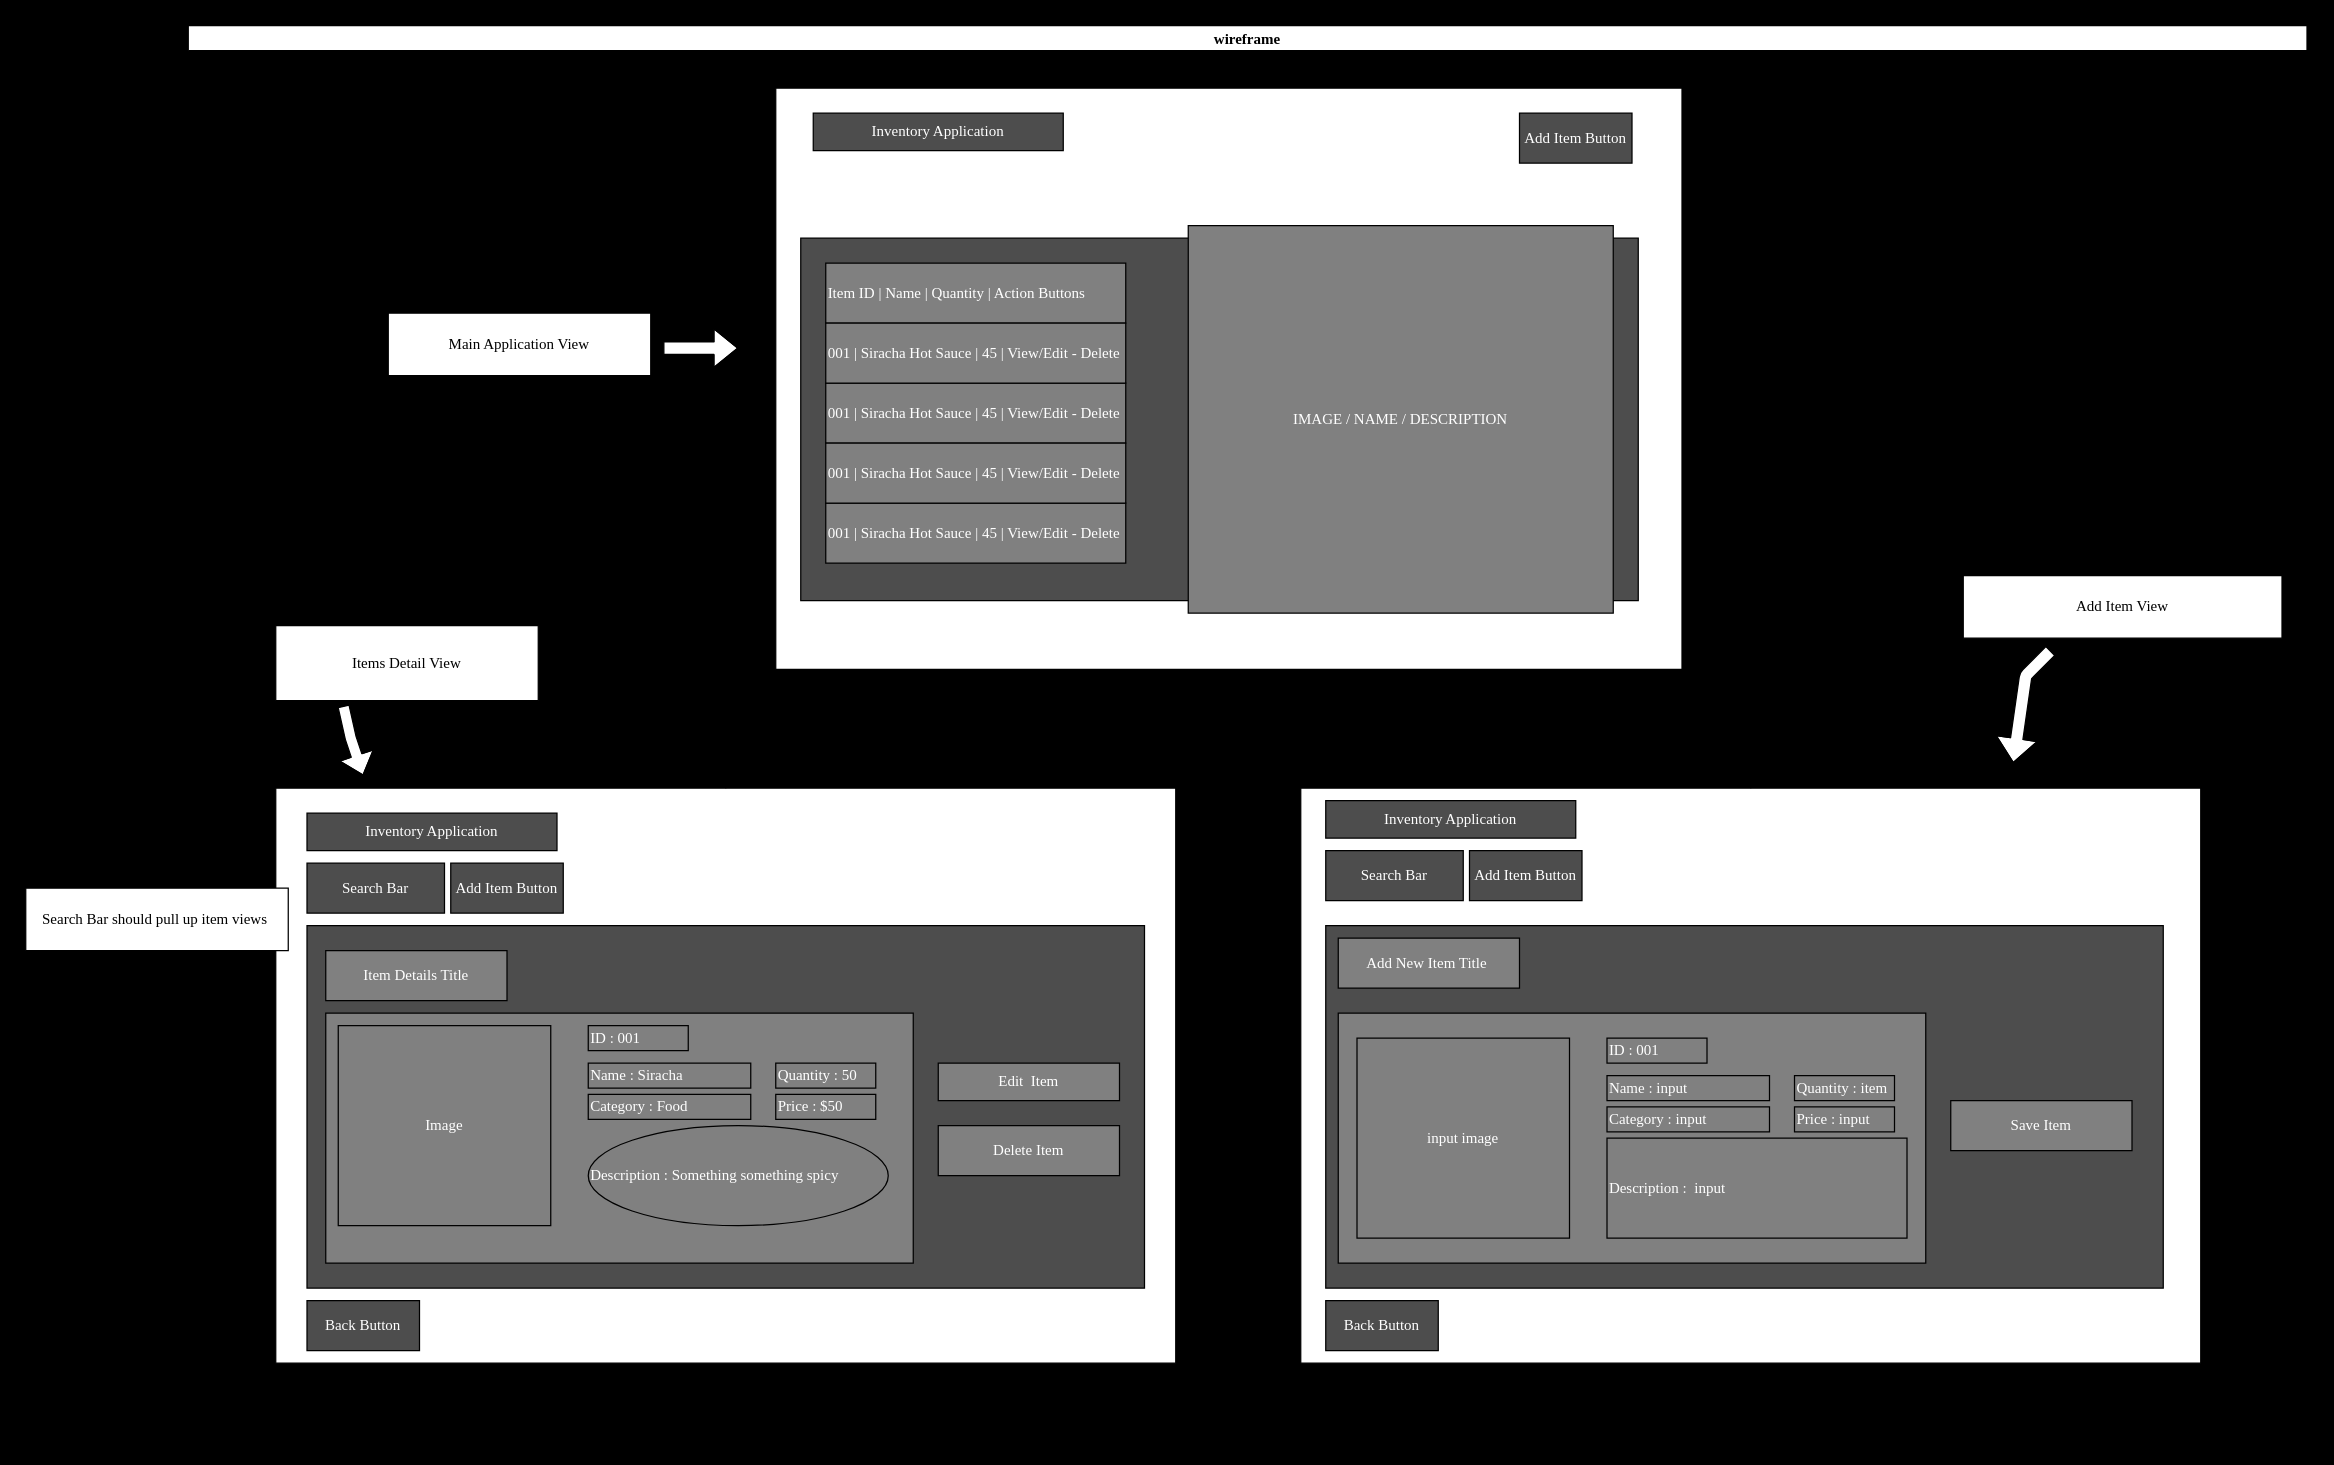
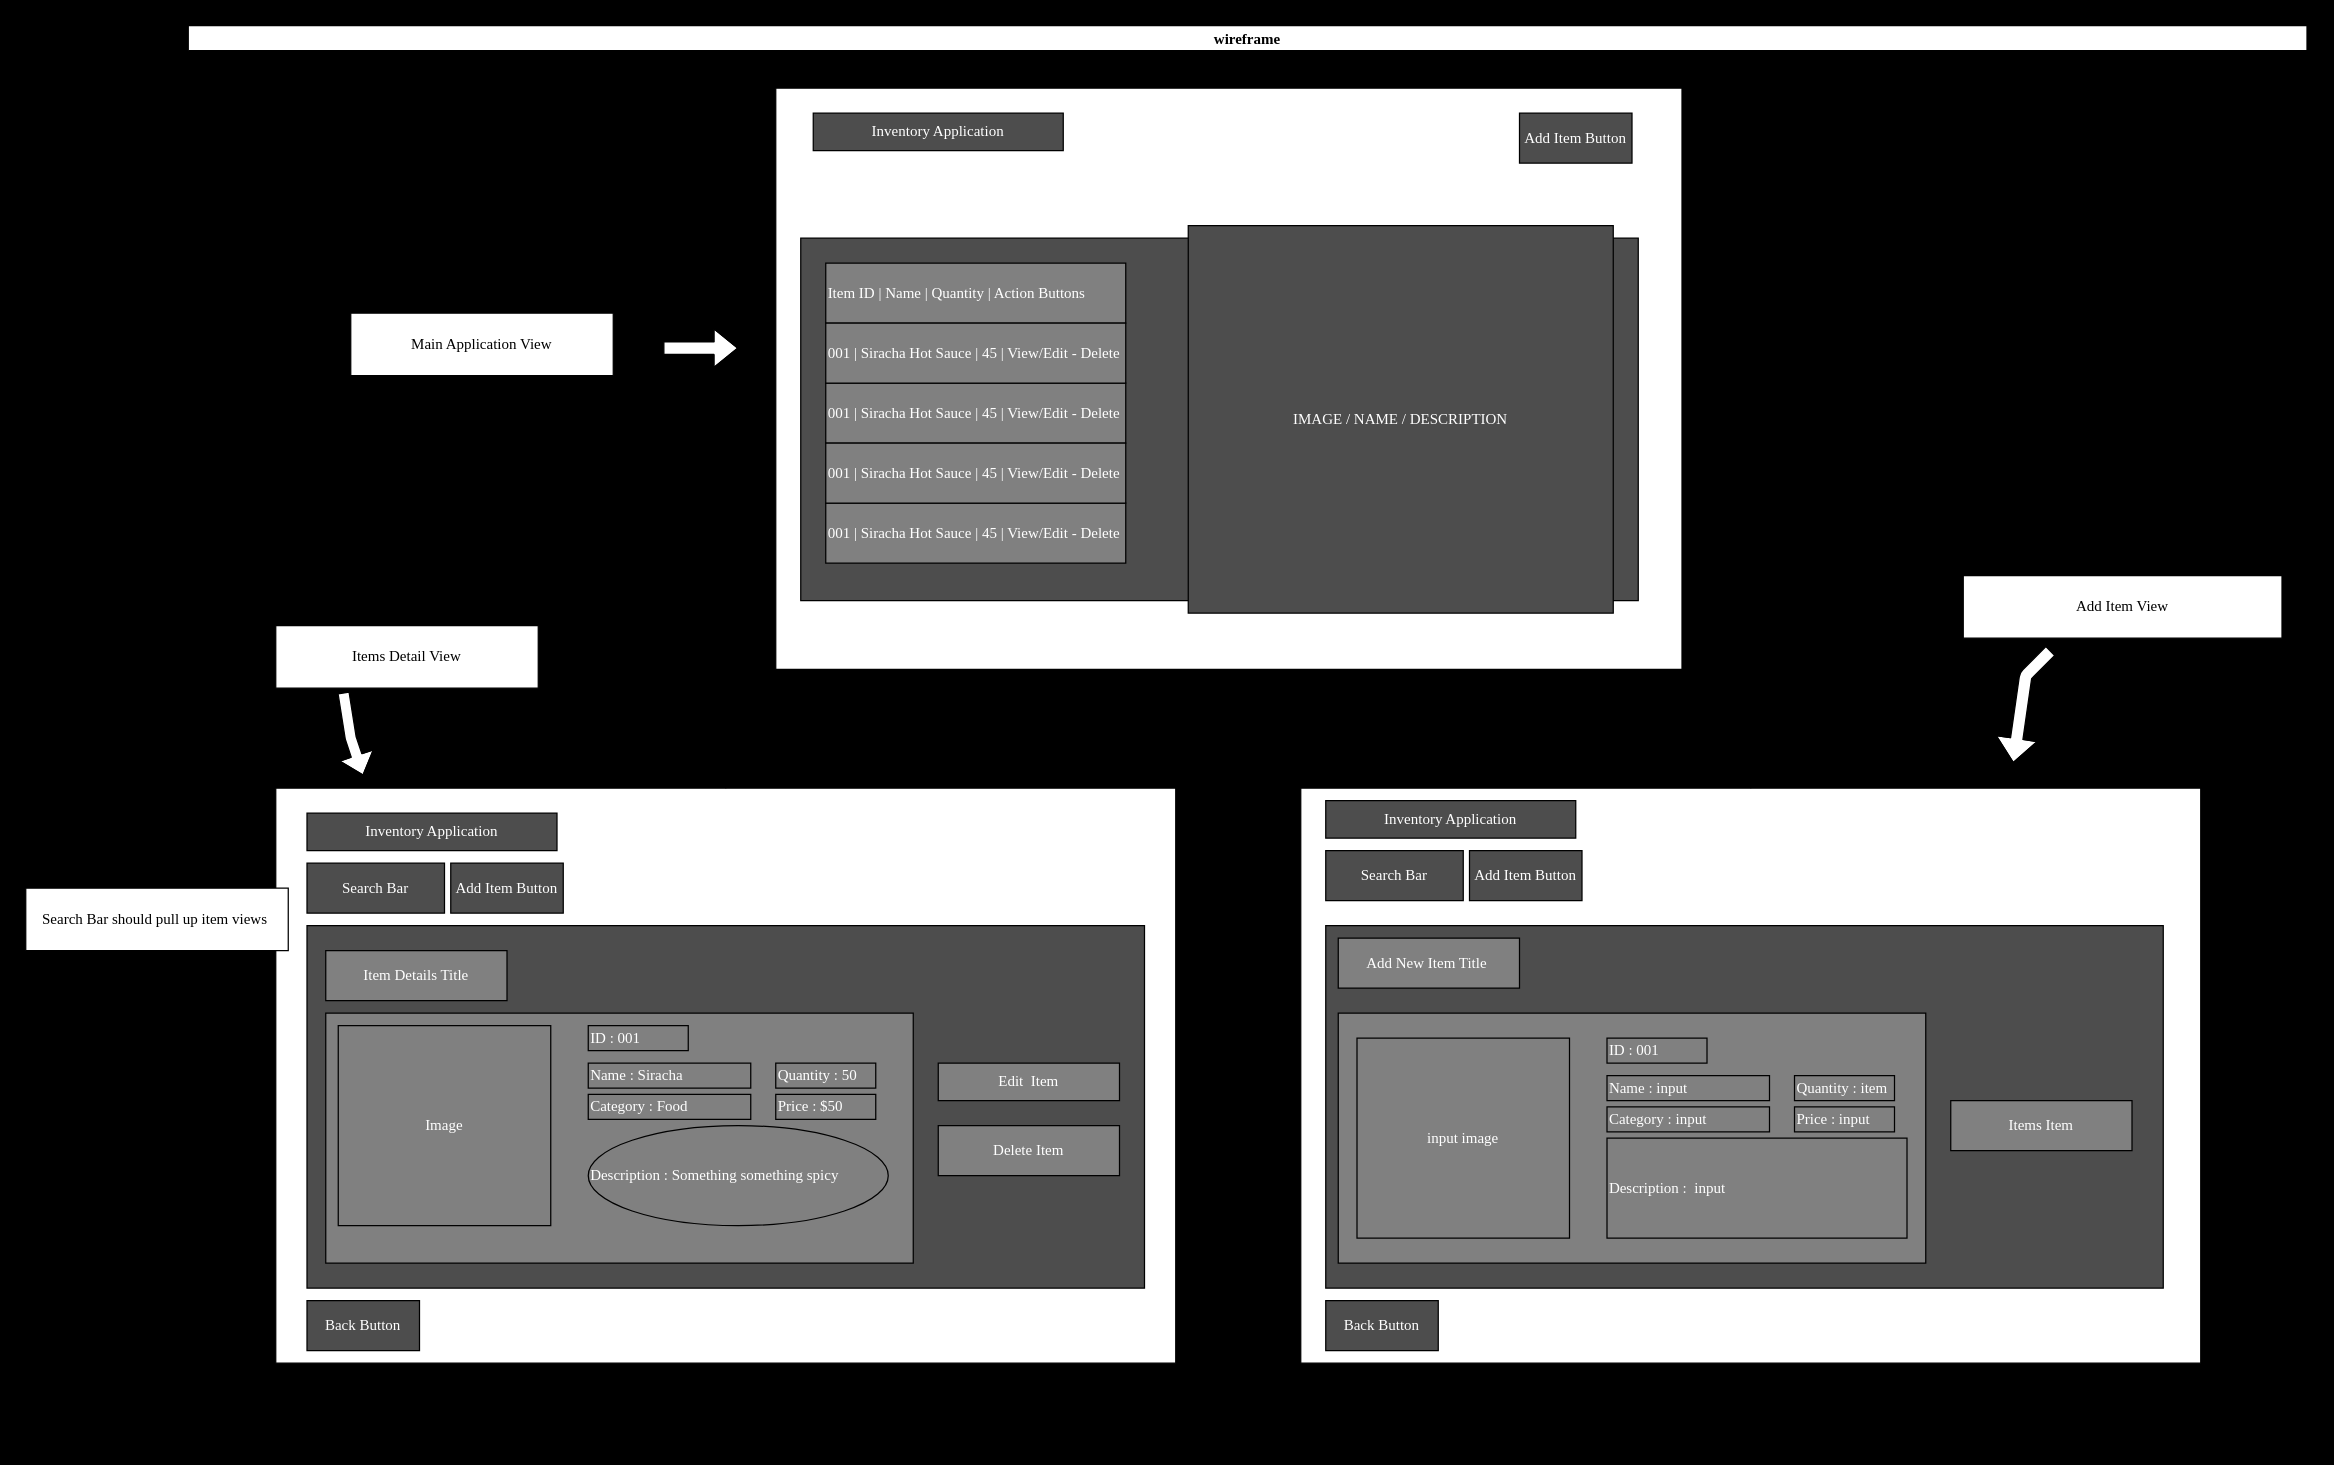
node "Main Application View": moved (519, 344) -> (482, 344)
node "IMAGE / NAME / DESCRIPTION": fillcolor #808080 -> #4d4d4d
node "Items Detail View": size 263x75 -> 263x63
node "Save Item": label "Save Item" -> "Items Item"
